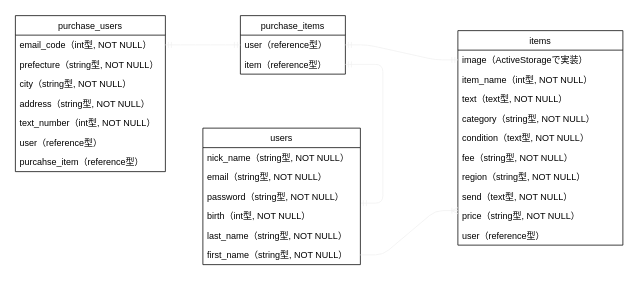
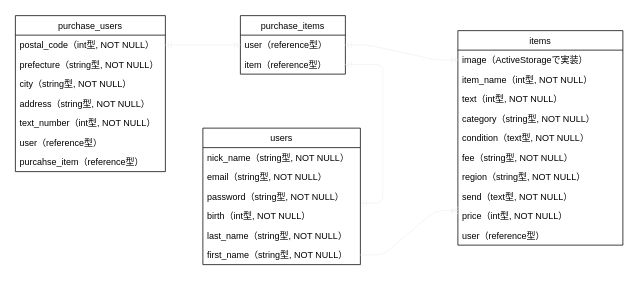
node "email_code（int型, NOT NULL）": label "email_code（int型, NOT NULL）" -> "postal_code（int型, NOT NULL）"
node "text（text型, NOT NULL）": label "text（text型, NOT NULL）" -> "text（int型, NOT NULL）"
node "price（string型, NOT NULL）": label "price（string型, NOT NULL）" -> "price（int型, NOT NULL）"
